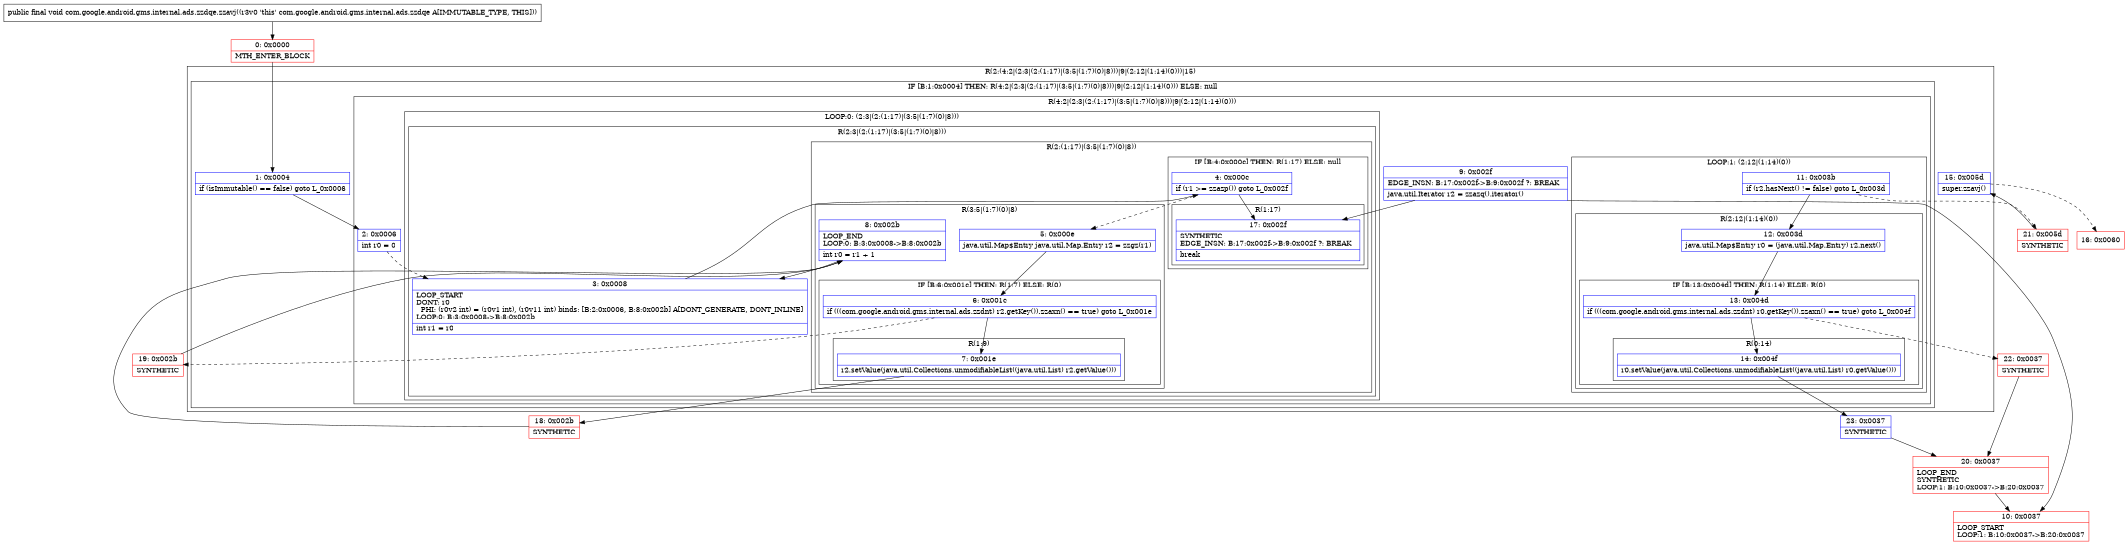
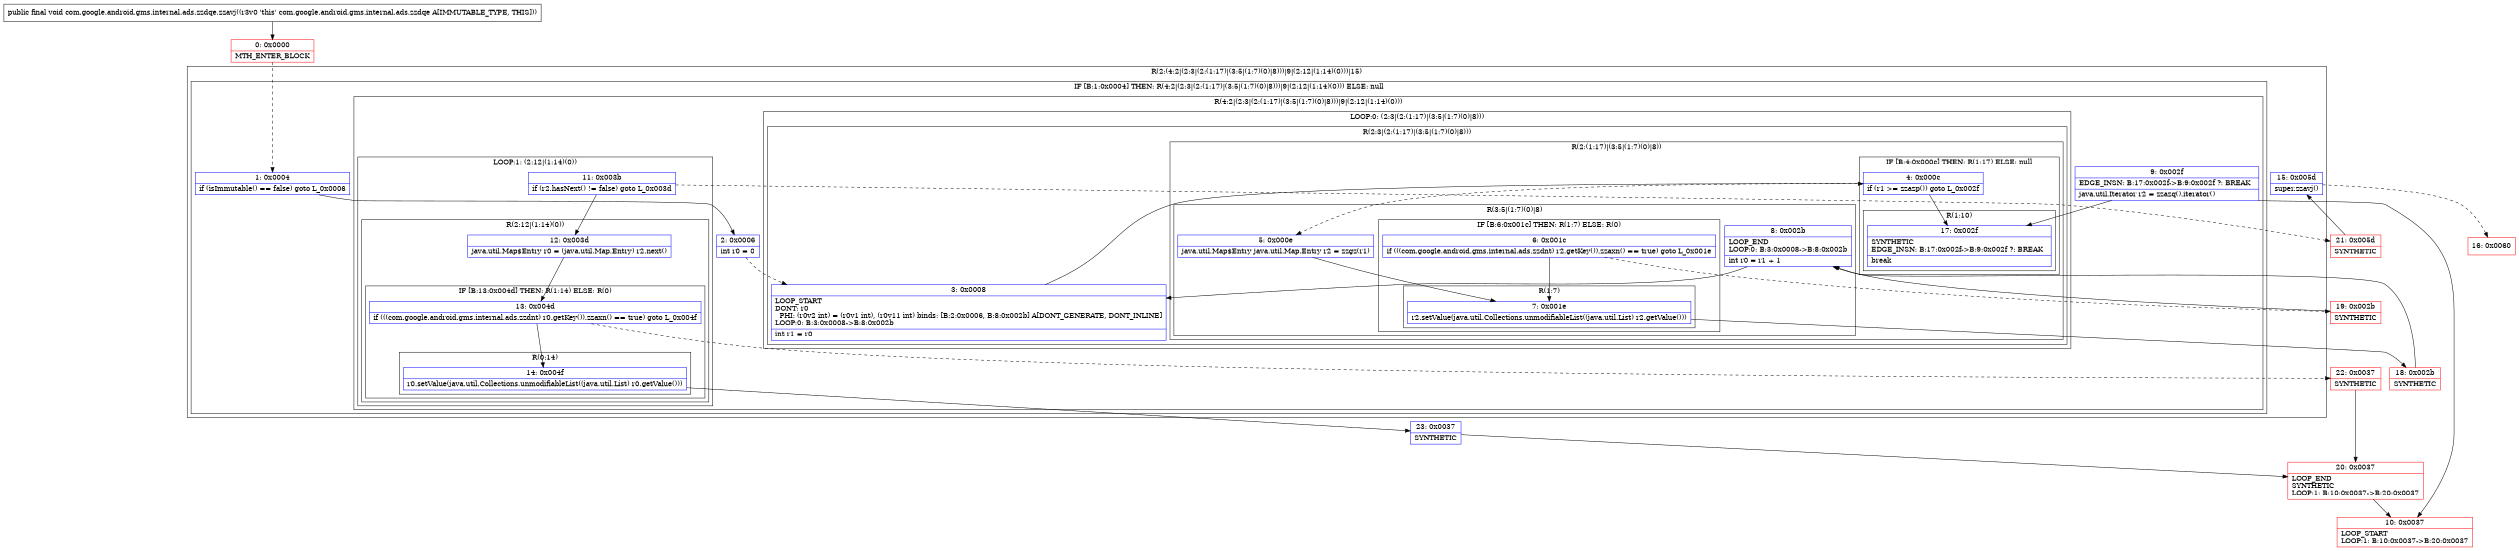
edge "0: 0x0000" -> "1: 0x0004": style solid -> dashed
cluster "R(1:17)": label "R(1:17)" -> "R(1:10)"
edge "5: 0x000e" -> "6: 0x001c": now "5: 0x000e" -> "7: 0x001e"
cluster "R(1:9)": label "R(1:9)" -> "R(1:7)"
